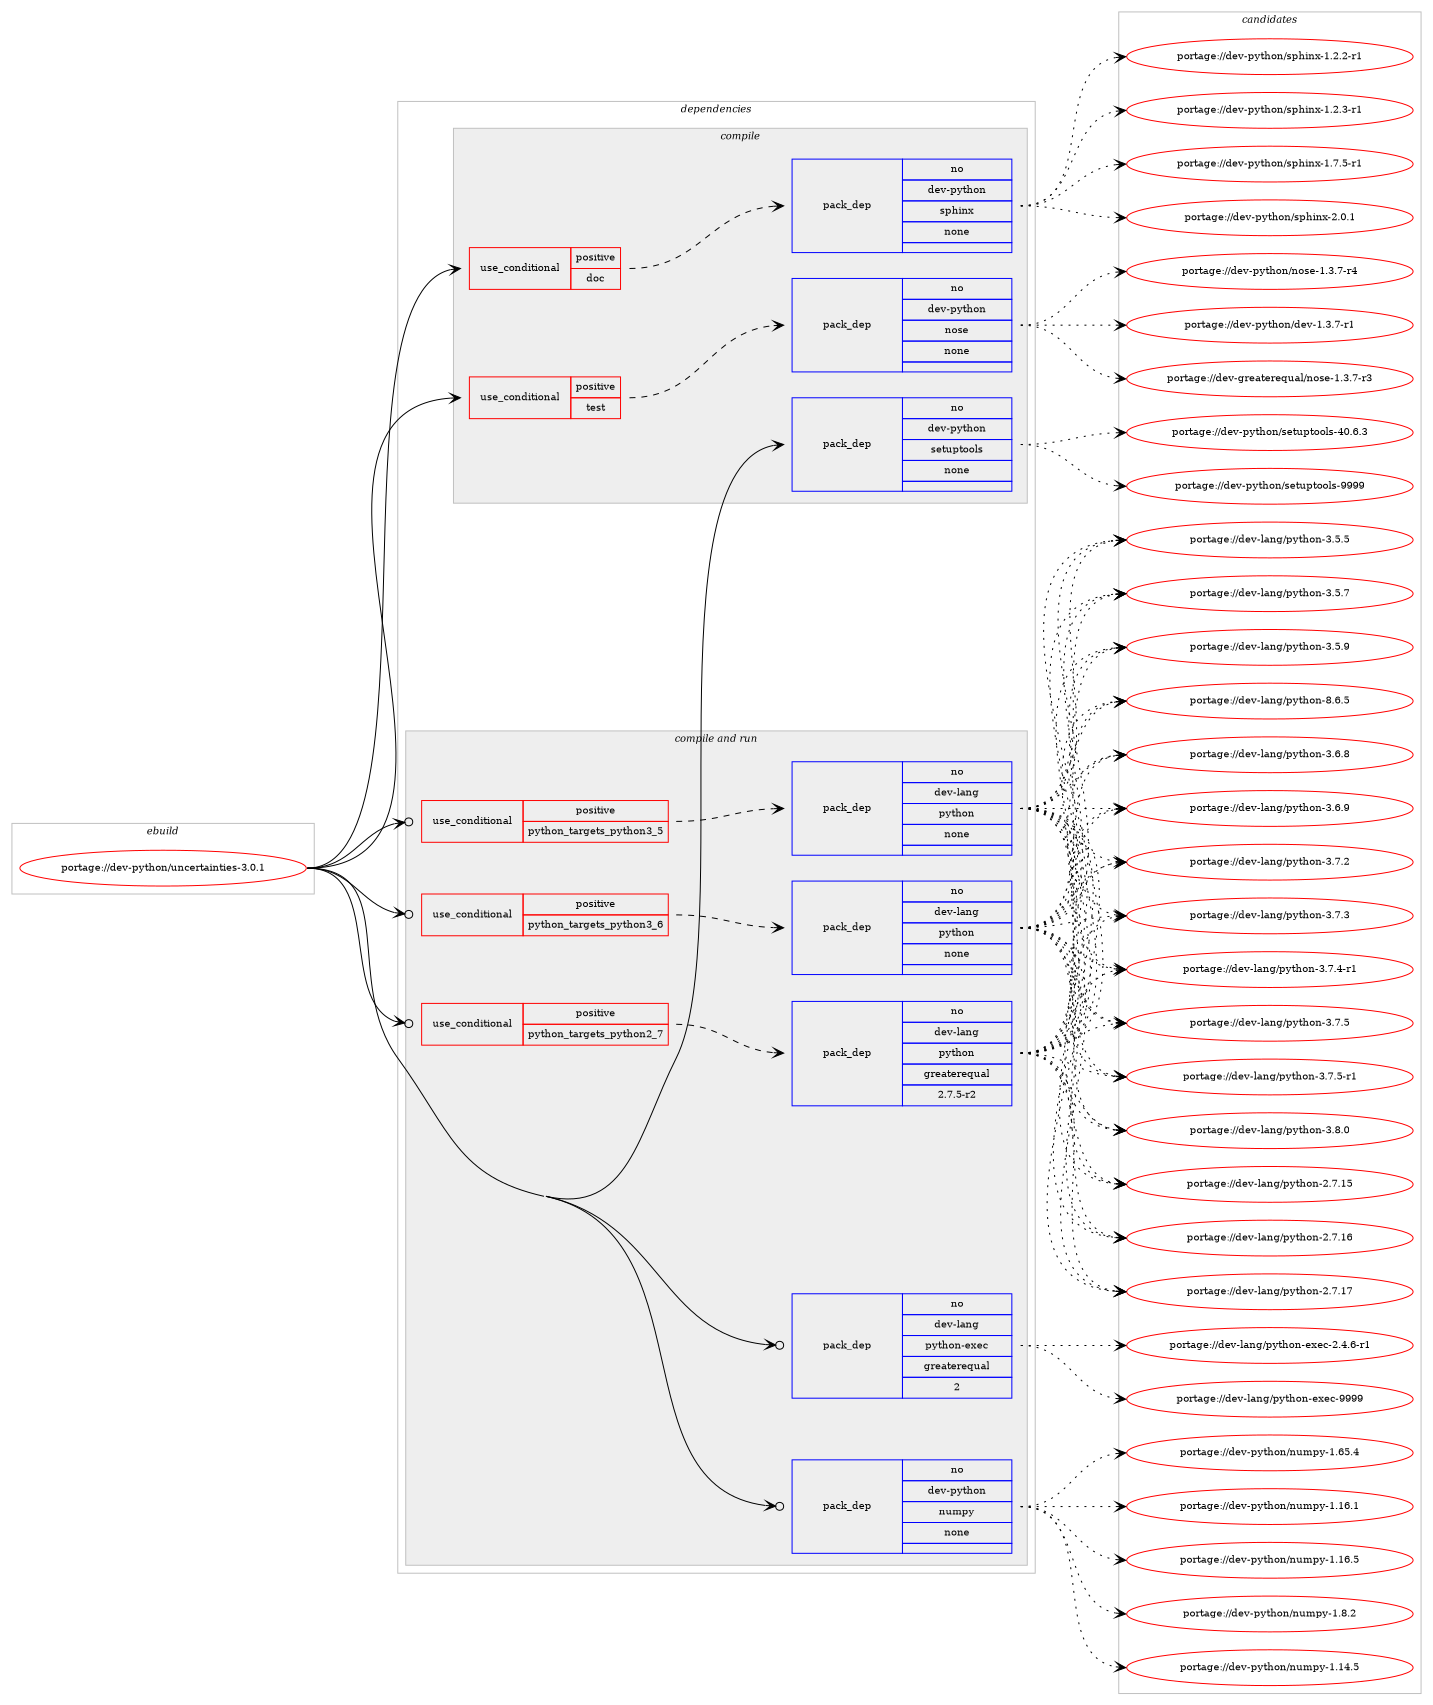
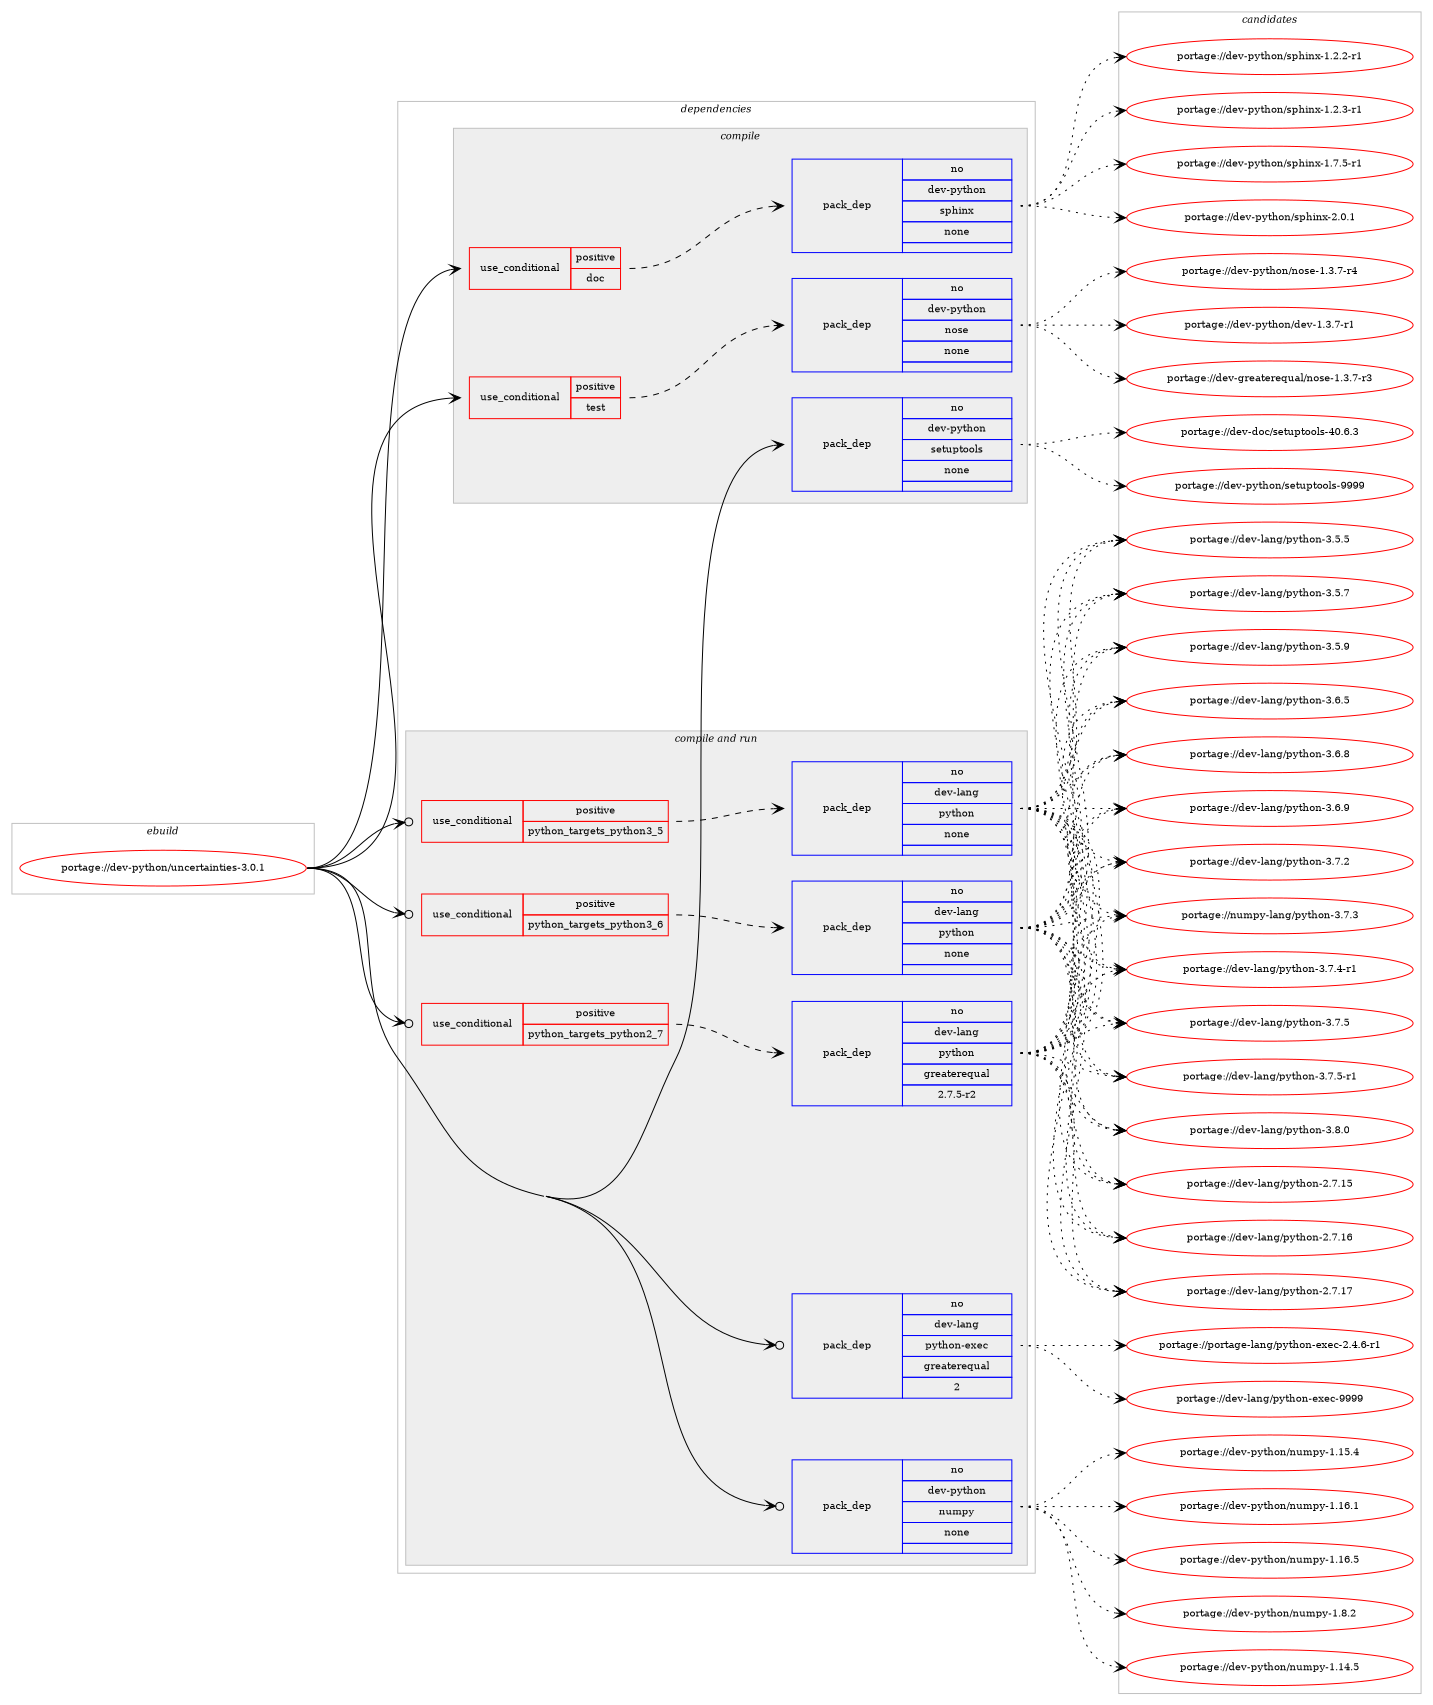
node "portage://dev-python/setuptools-40.6.3": label "portage://dev-python/setuptools-40.6.3" -> "portage://dev-doc/setuptools-40.6.3"
node "portage://dev-lang/python-8.6.5": label "portage://dev-lang/python-8.6.5" -> "portage://dev-lang/python-3.6.5"
node "portage://dev-lang/python-3.7.3": label "portage://dev-lang/python-3.7.3" -> "portage://numpy-lang/python-3.7.3"
node "portage://dev-lang/python-exec-2.4.6-r1": label "portage://dev-lang/python-exec-2.4.6-r1" -> "portage://portage-lang/python-exec-2.4.6-r1"
node "portage://dev-python/numpy-1.65.4": label "portage://dev-python/numpy-1.65.4" -> "portage://dev-python/numpy-1.15.4"
